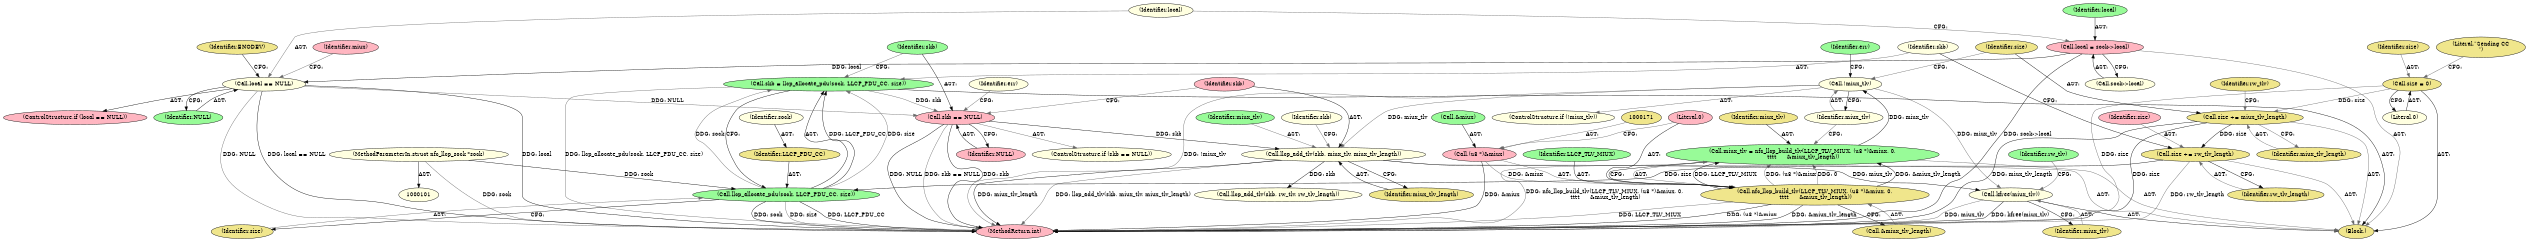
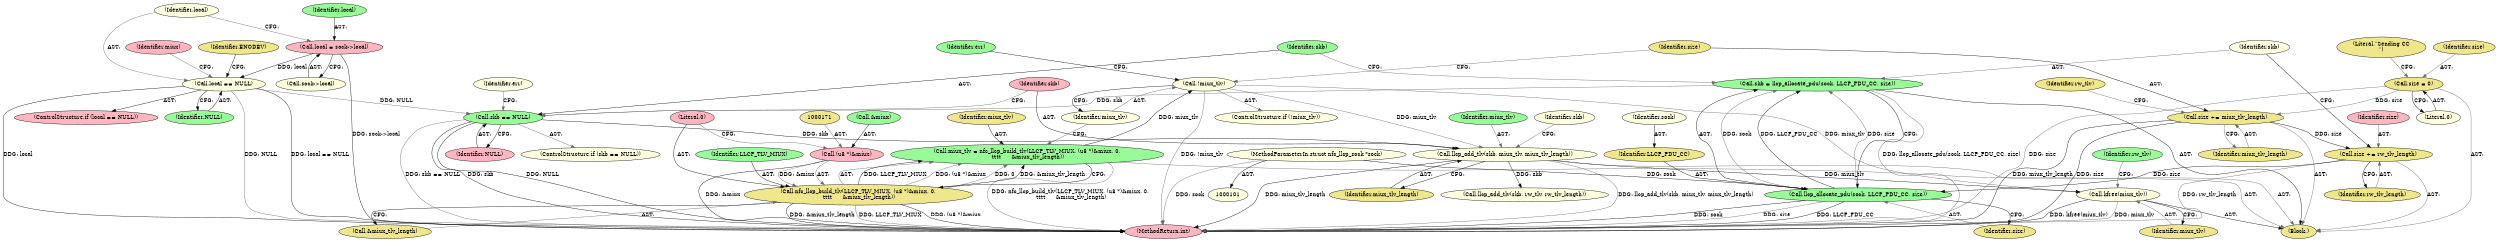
edge "(Call,local = sock->local)" -> "(Block,)": removed, label "AST:"
node "(Call,skb == NULL)": fillcolor lightpink -> palegreen
edge "(Call,size = 0)" -> "(Block,)": color black -> gray40
